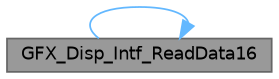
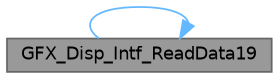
node "GFX_Disp_Intf_ReadData16": label "GFX_Disp_Intf_ReadData16" -> "GFX_Disp_Intf_ReadData19"
